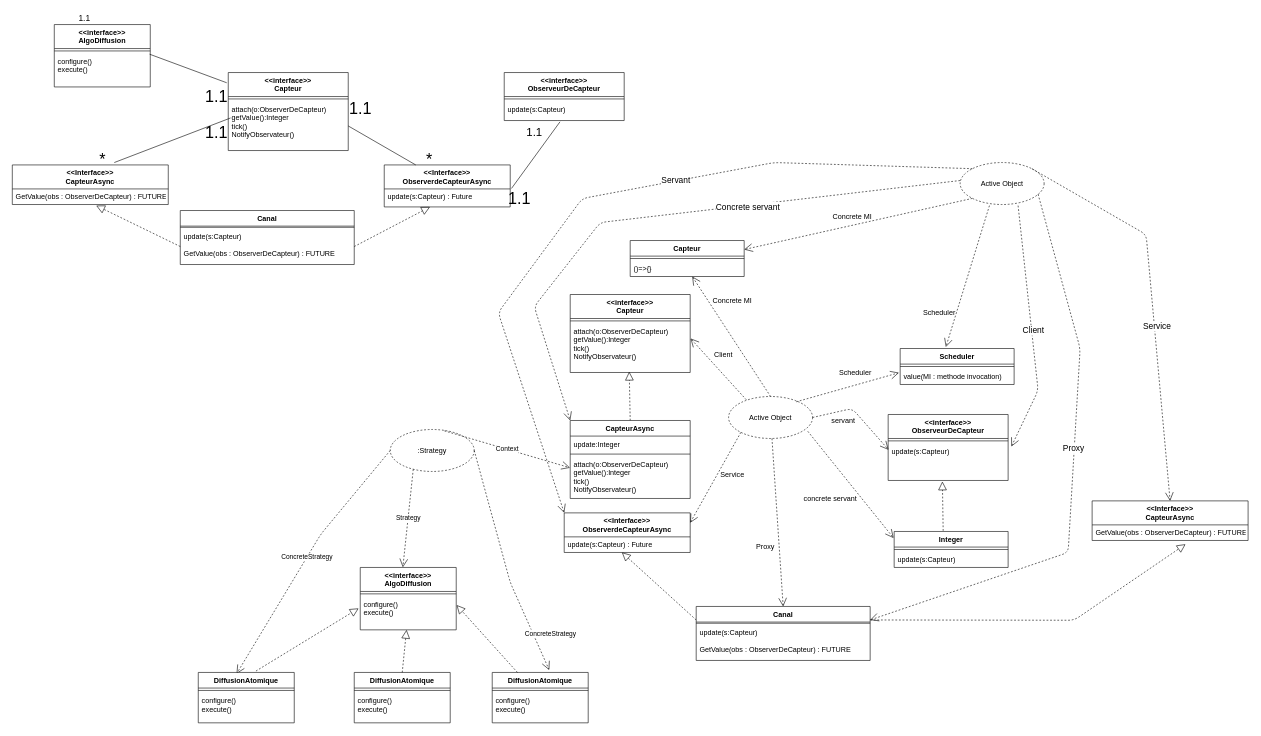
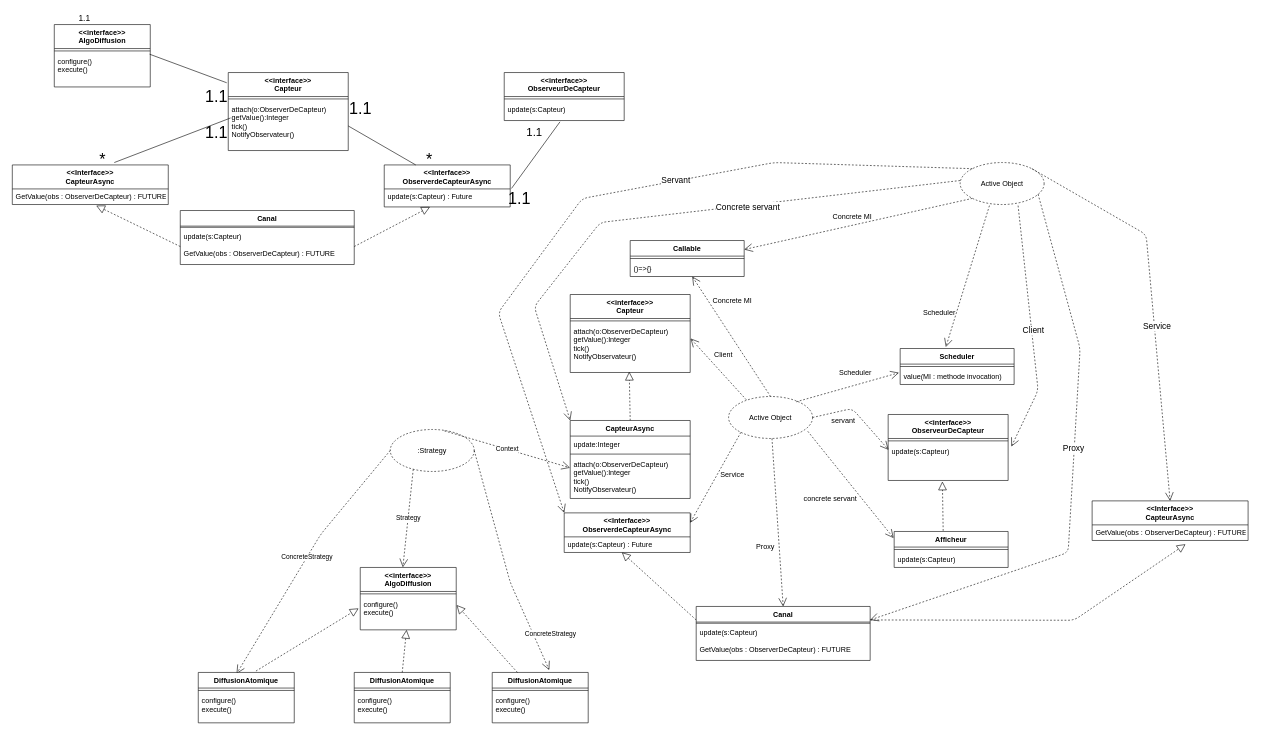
node "Capteur": label "Capteur" -> "Callable"
node "Integer": label "Integer" -> "Afficheur"
